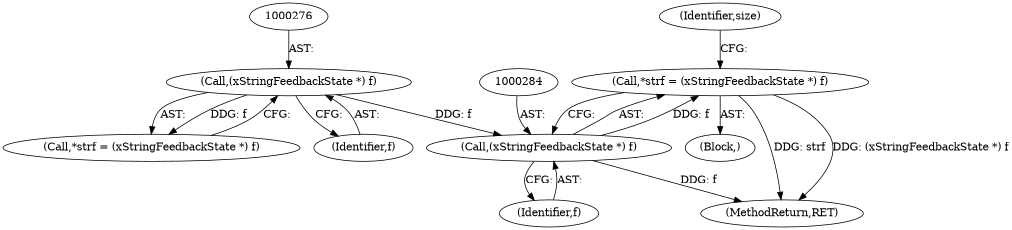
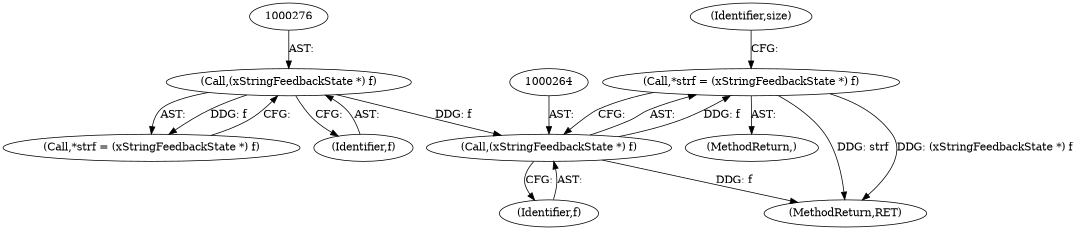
node "1000284": label "1000284" -> "1000264"
node "(Block,)": label "(Block,)" -> "(MethodReturn,)"
